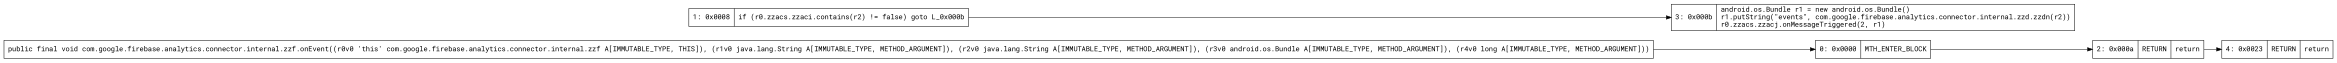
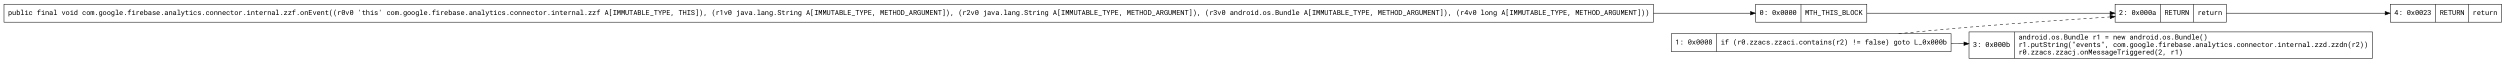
edge "1: 0x0008" -> "2: 0x000a": added
node "0: 0x0000": text "MTH_ENTER_BLOCK" -> "MTH_THIS_BLOCK"
